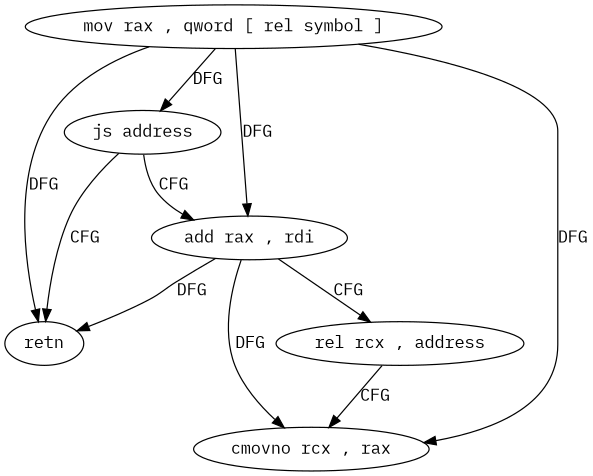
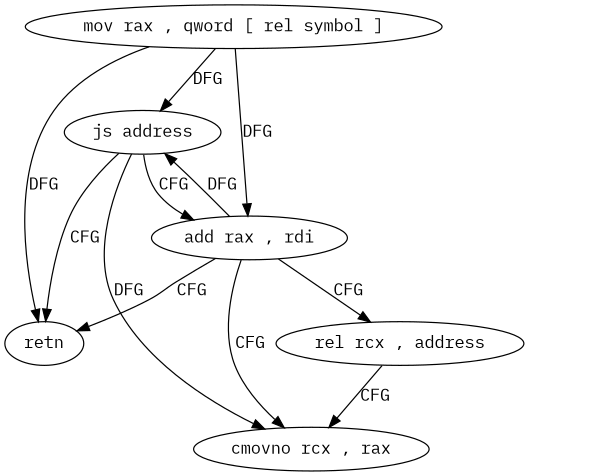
edge "add rax , rdi" -> "js address": added, label "DFG"
edge "mov rax , qword [ rel symbol ]" -> "cmovno rcx , rax": now "js address" -> "cmovno rcx , rax"
edge "add rax , rdi" -> "retn": label "DFG" -> "CFG"
edge "add rax , rdi" -> "cmovno rcx , rax": label "DFG" -> "CFG"
